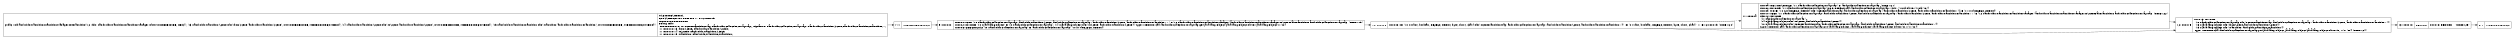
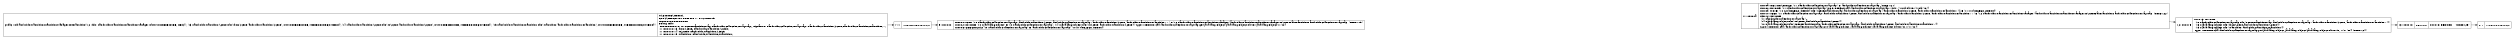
node "10: 0x0008": removed
